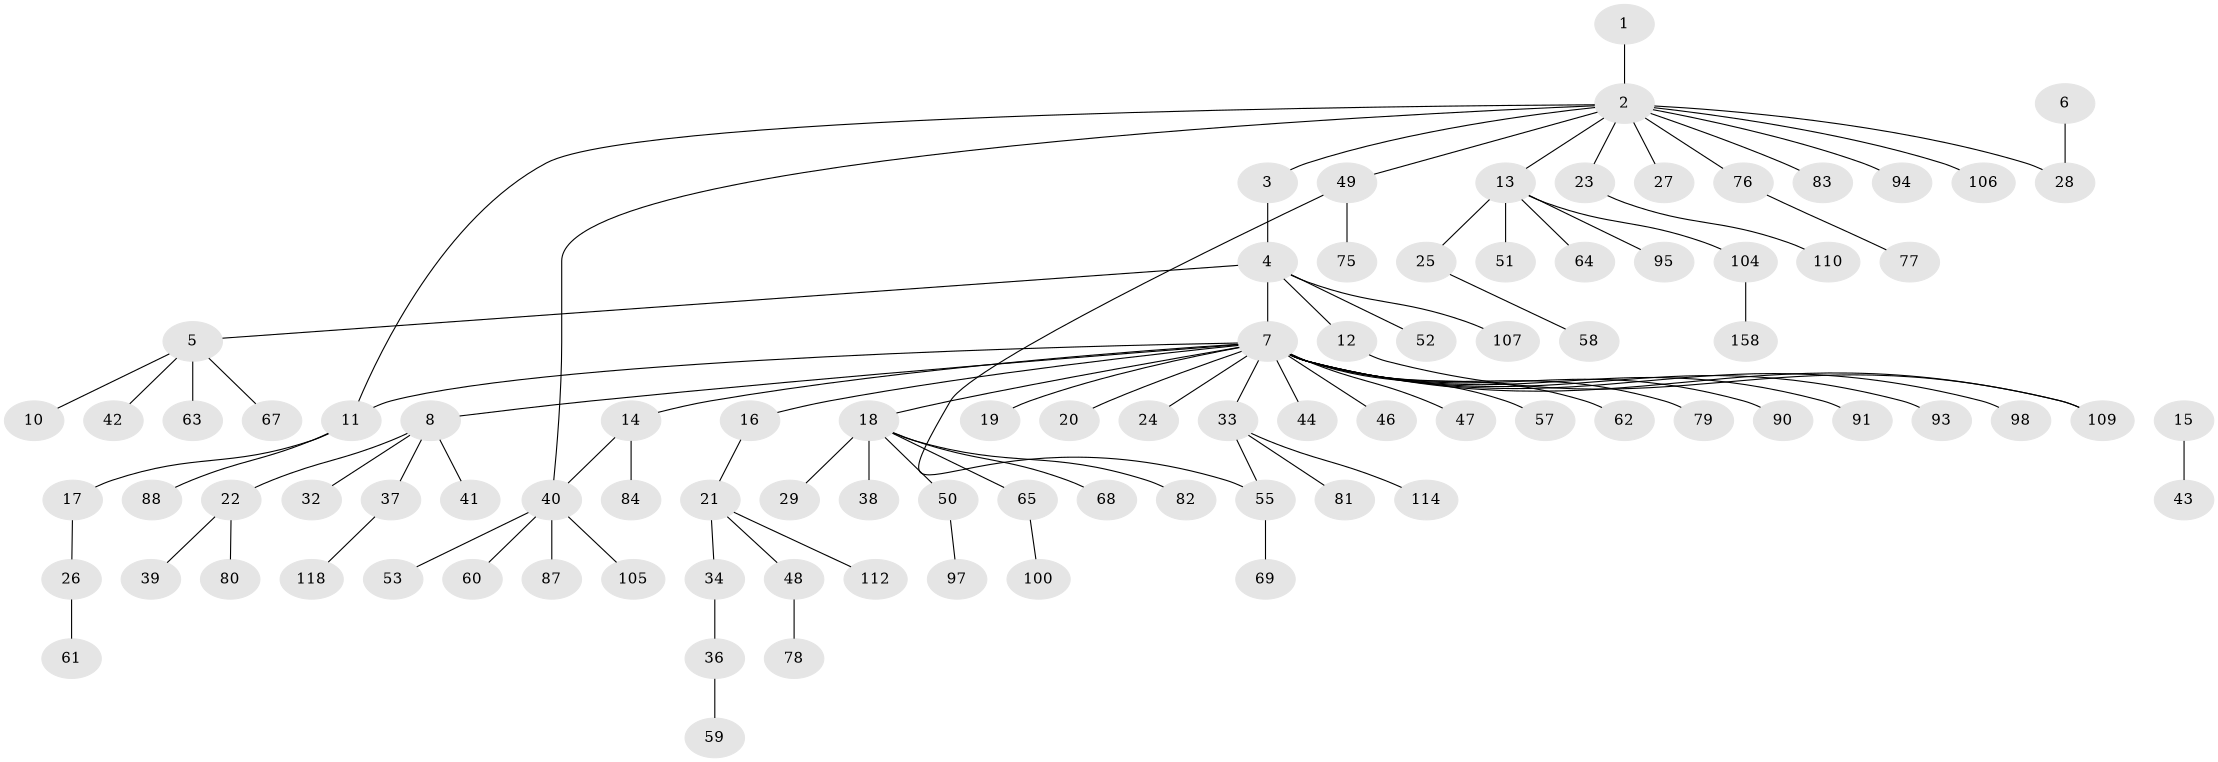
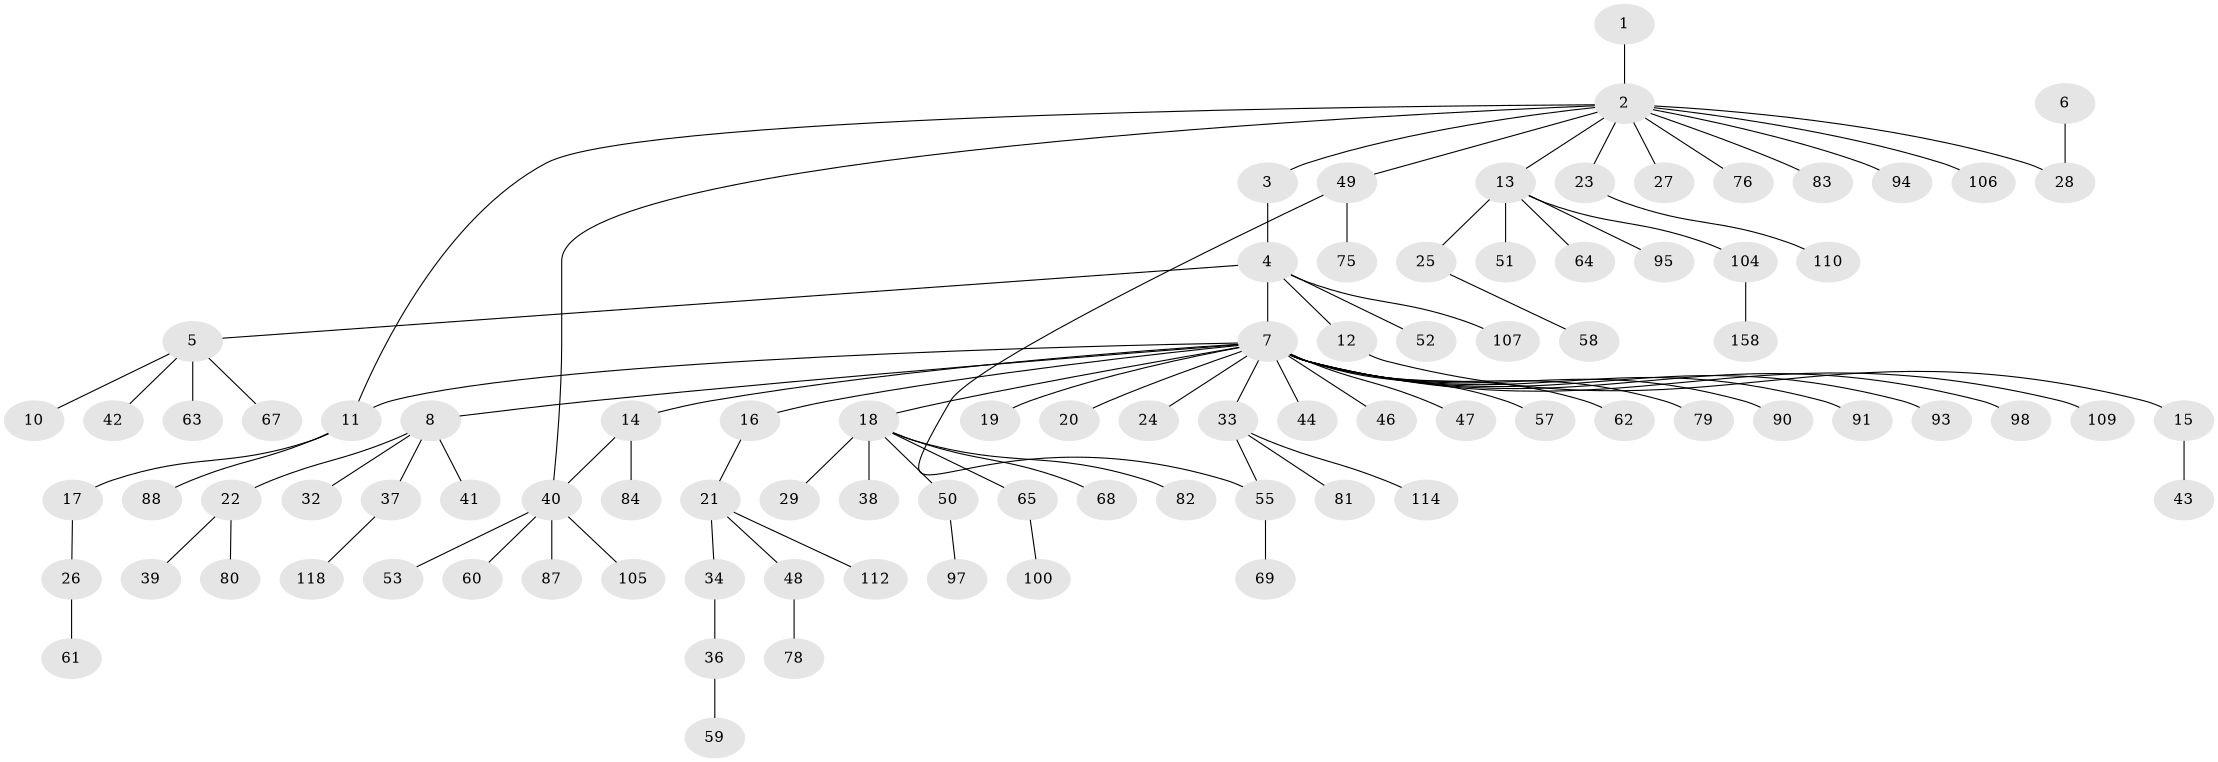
node "77": removed
edge "12" -- "109": now "12" -- "15"
